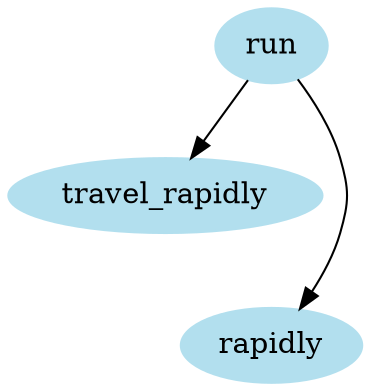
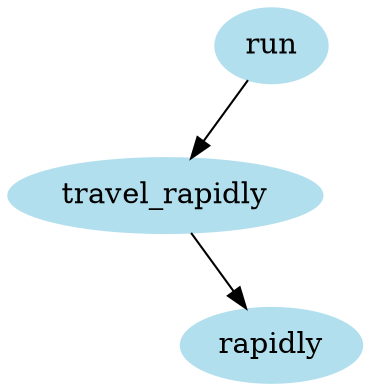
edge "run" -> "rapidly": now "travel_rapidly" -> "rapidly"
